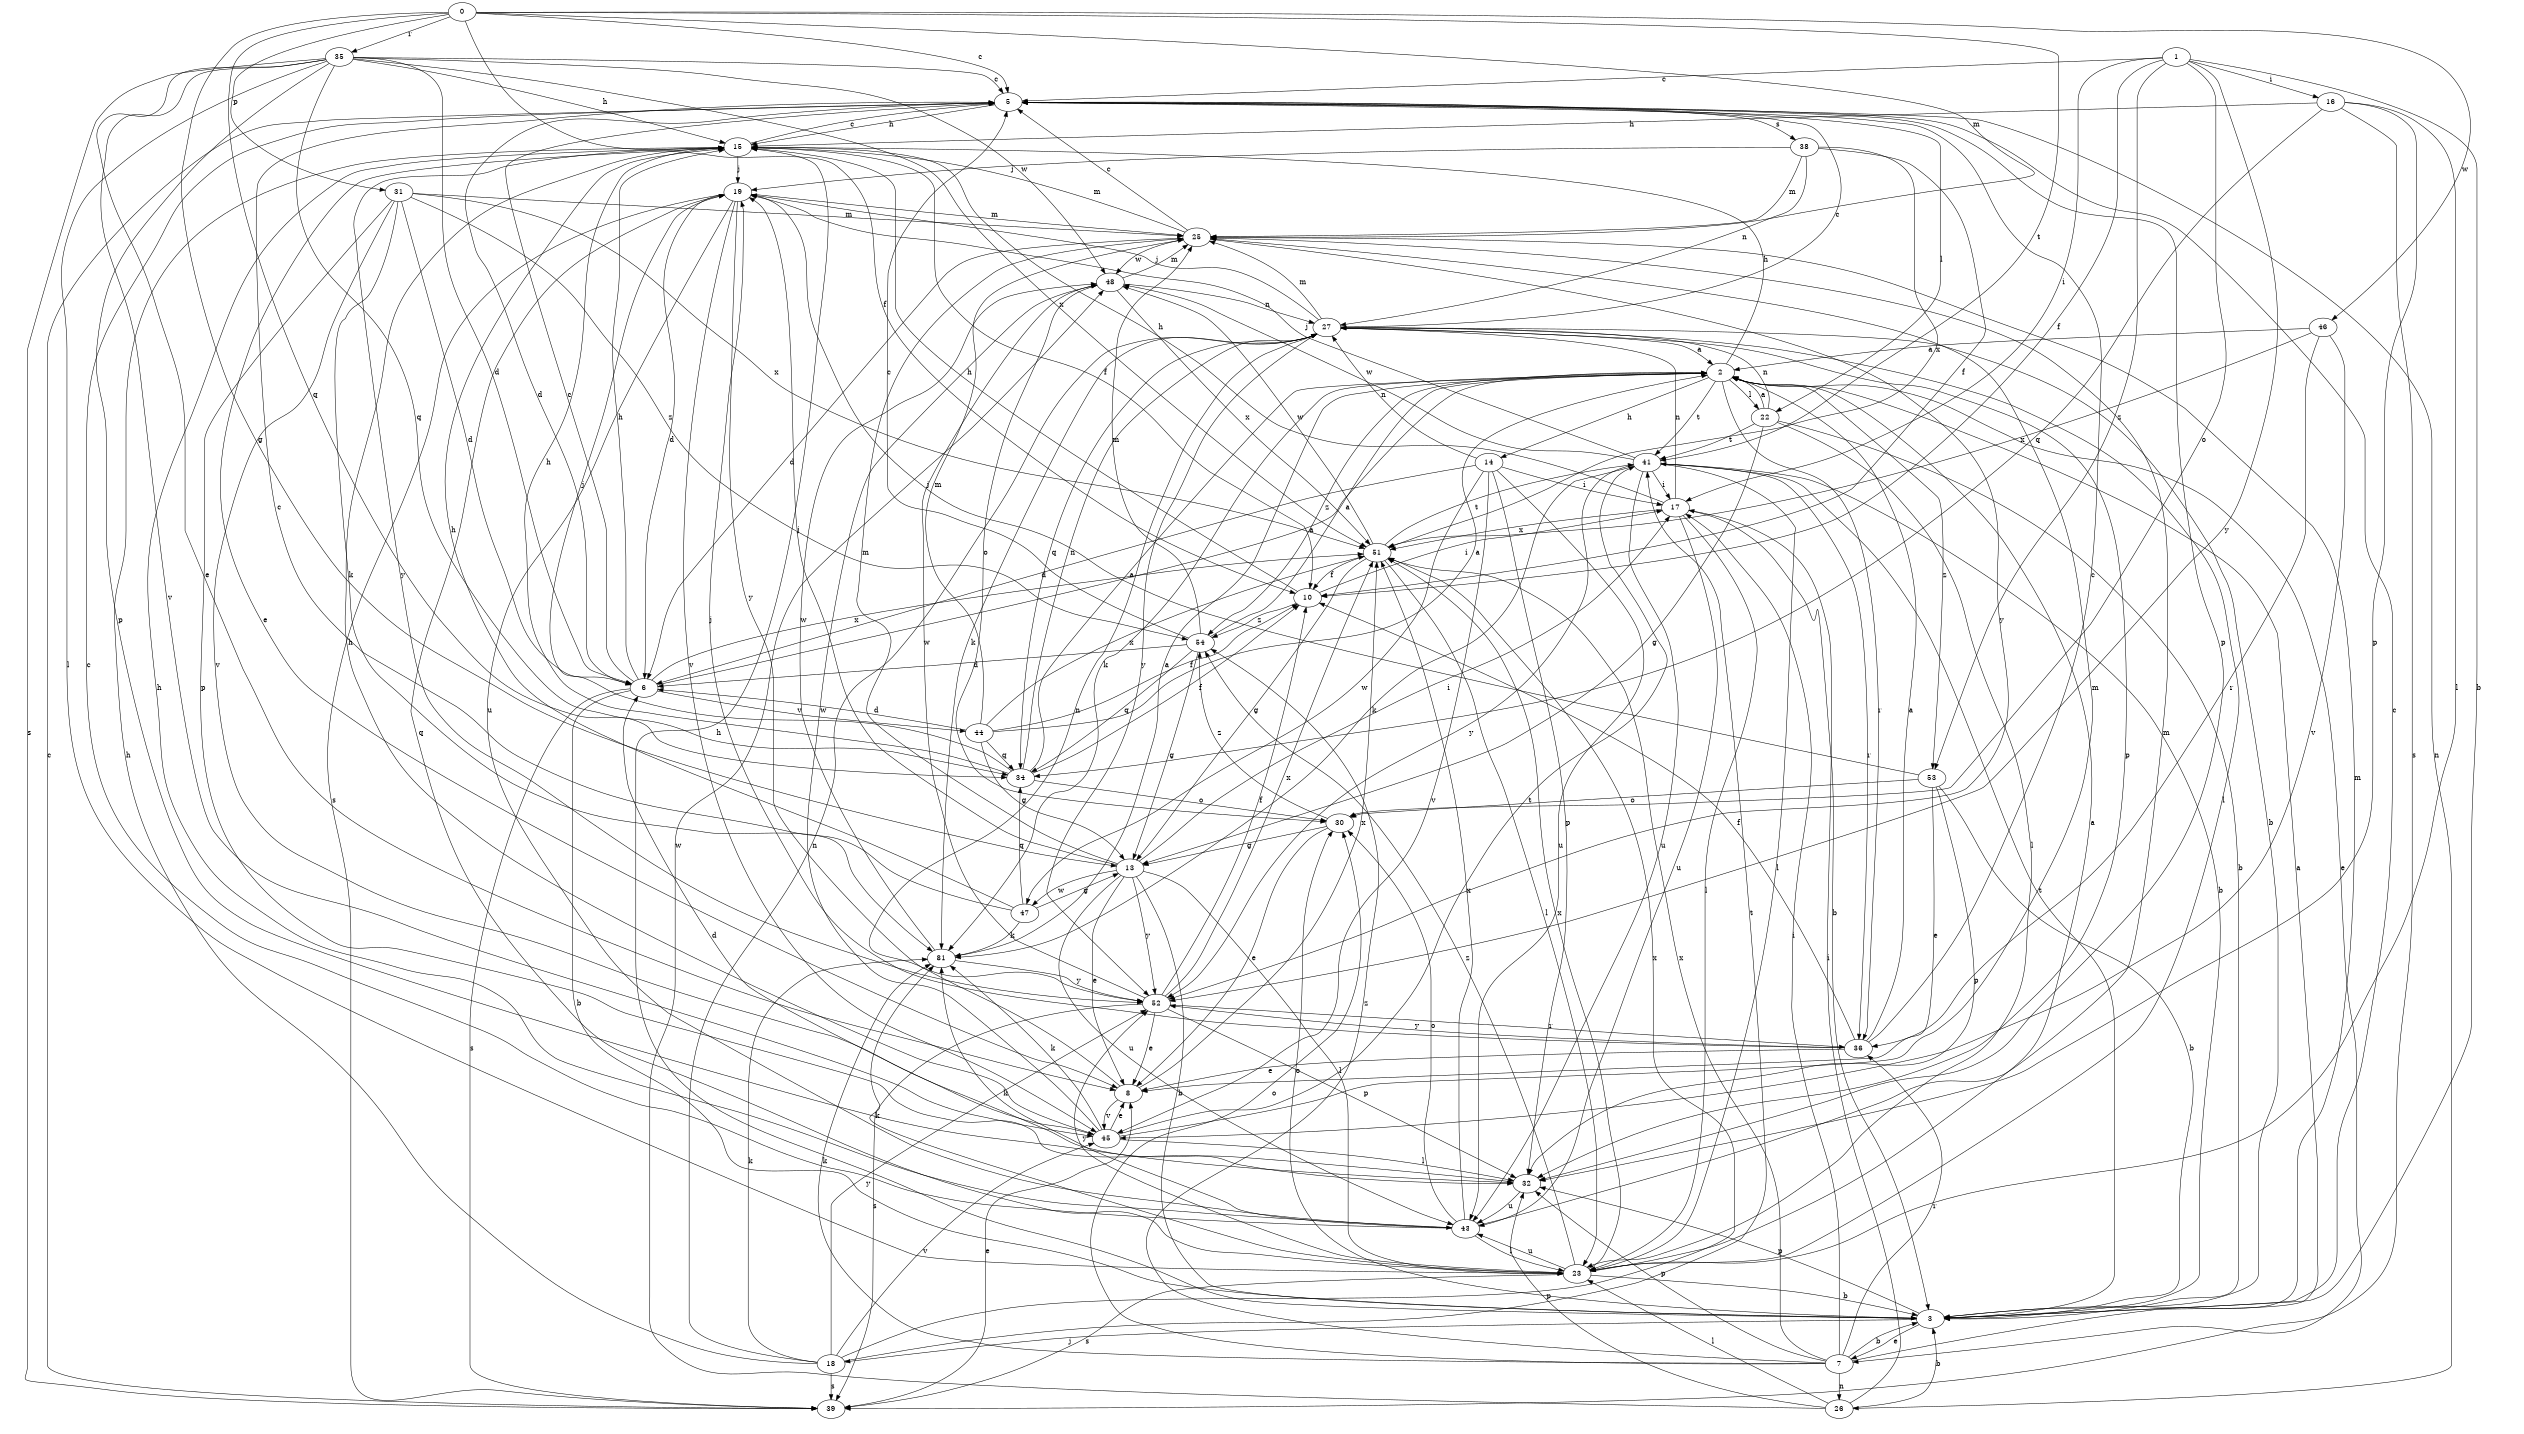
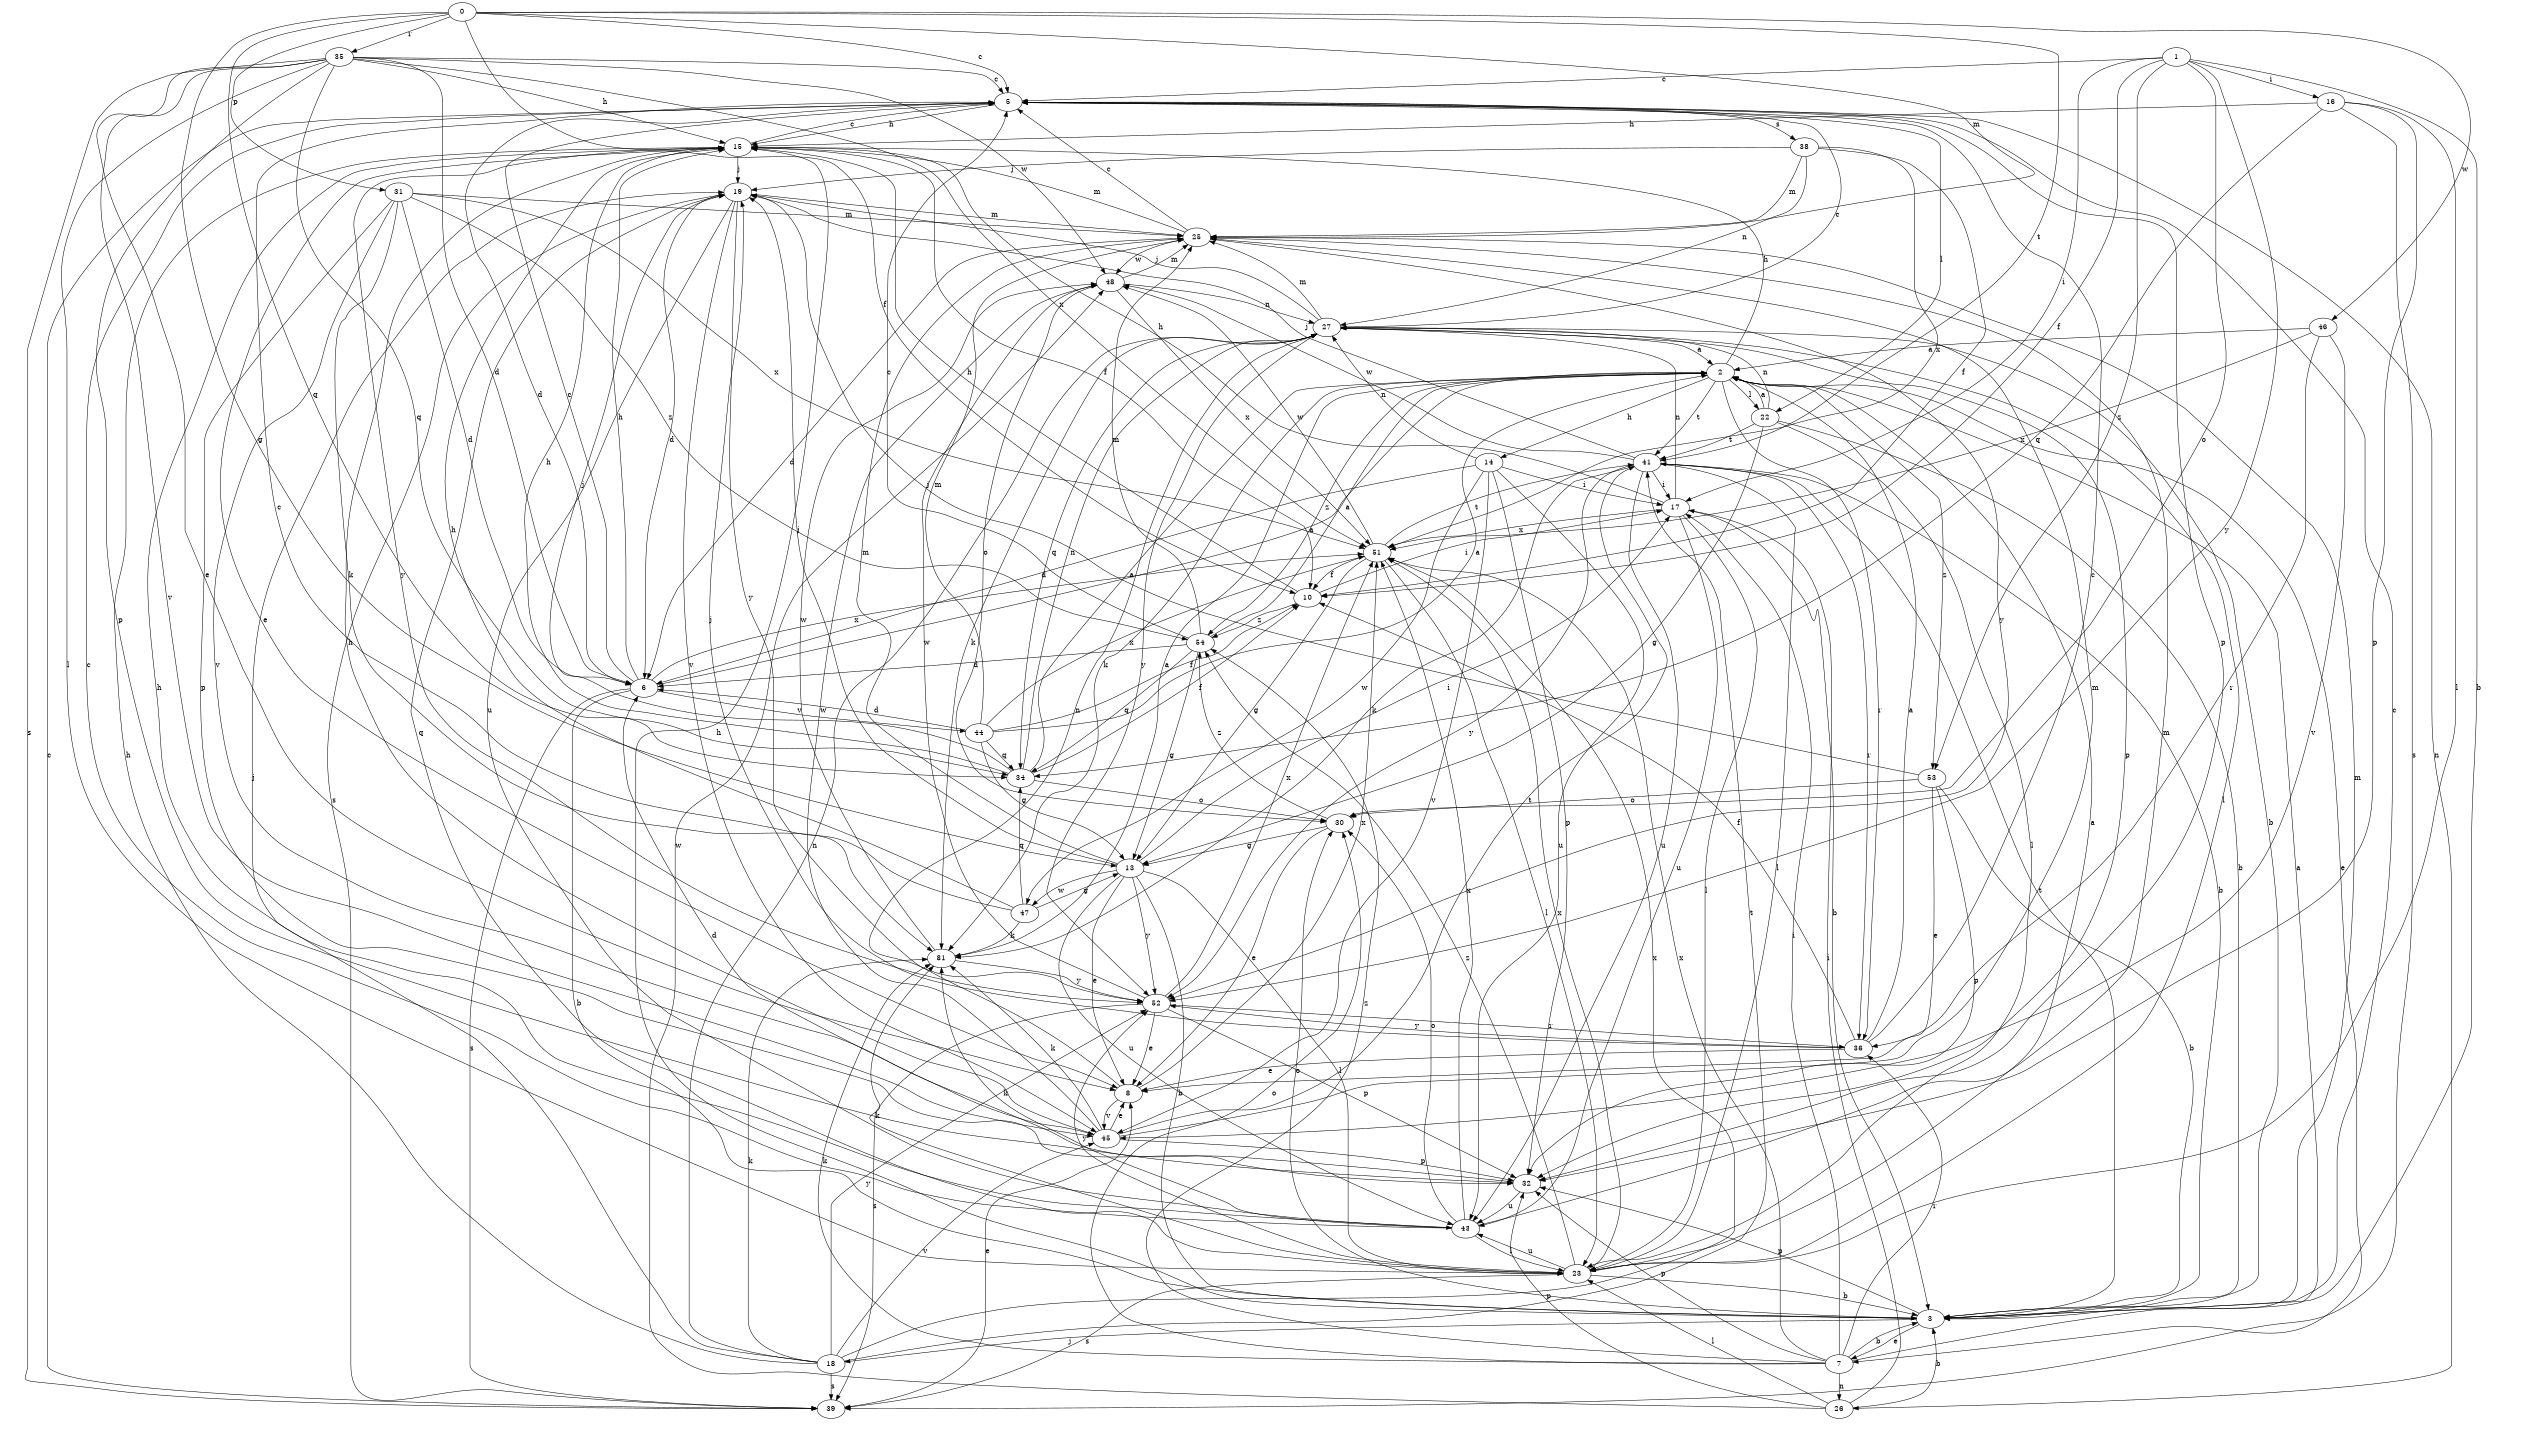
edge "18" -> "19": added, label "j"
edge "52" -> "10": removed, label "f"
edge "45" -> "32": label "l" -> "p"
